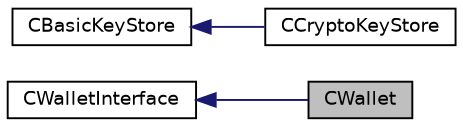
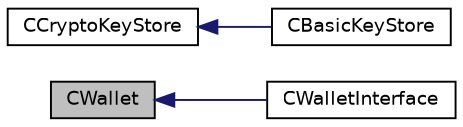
edge "CCryptoKeyStore" -> "CBasicKeyStore": reversed
edge "CWallet" -> "CWalletInterface": reversed
